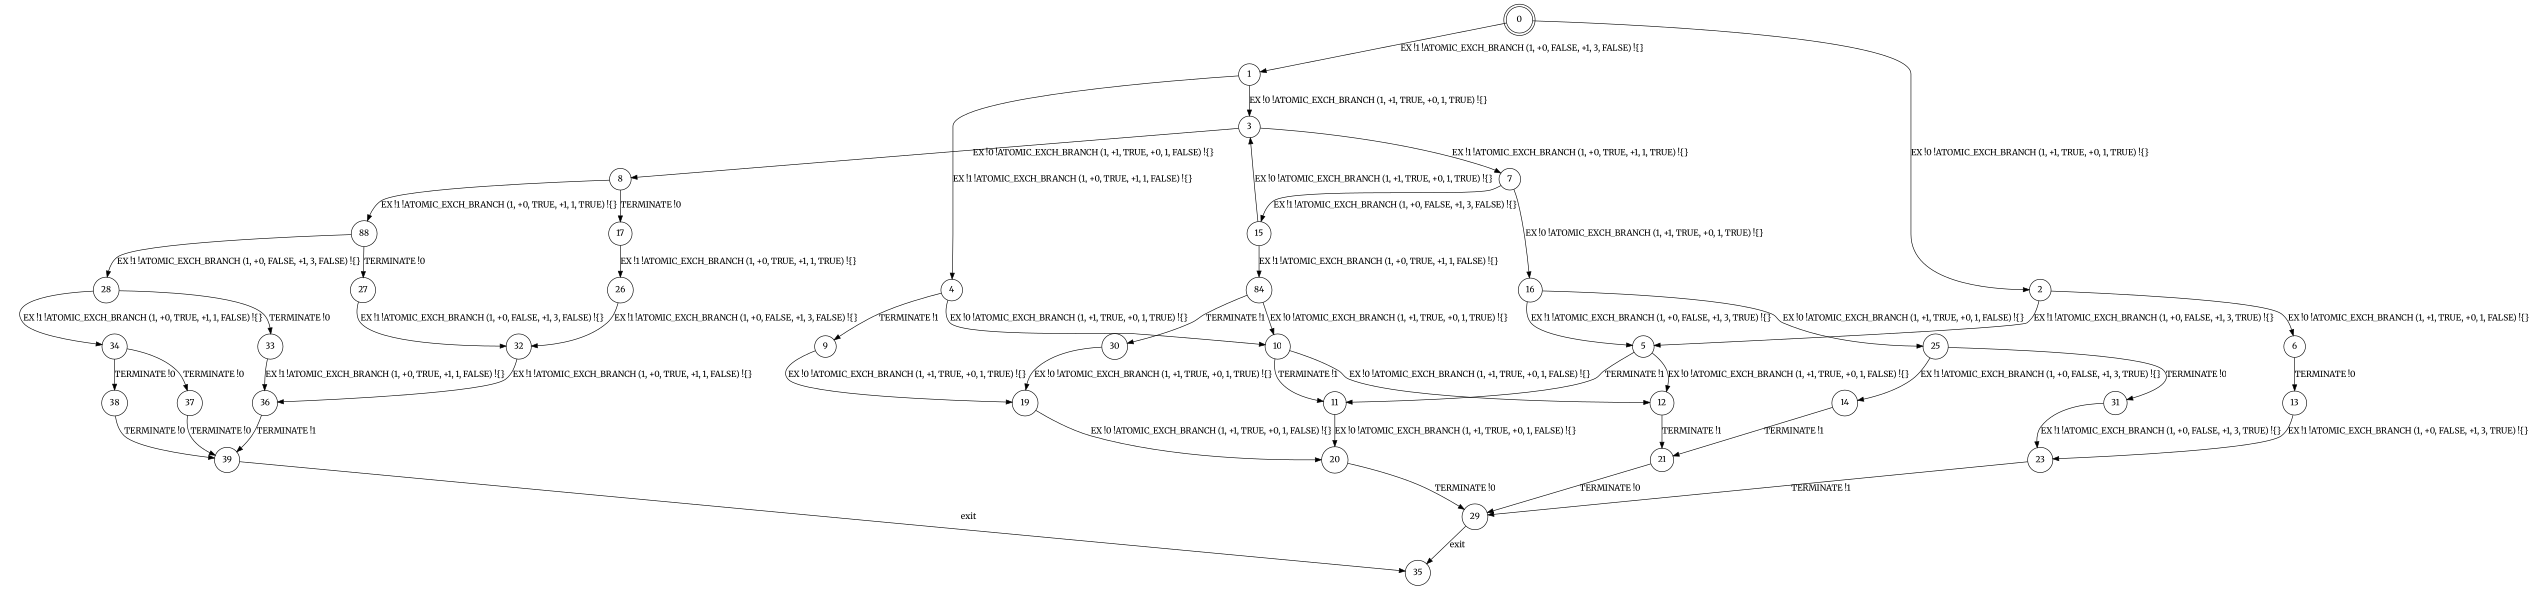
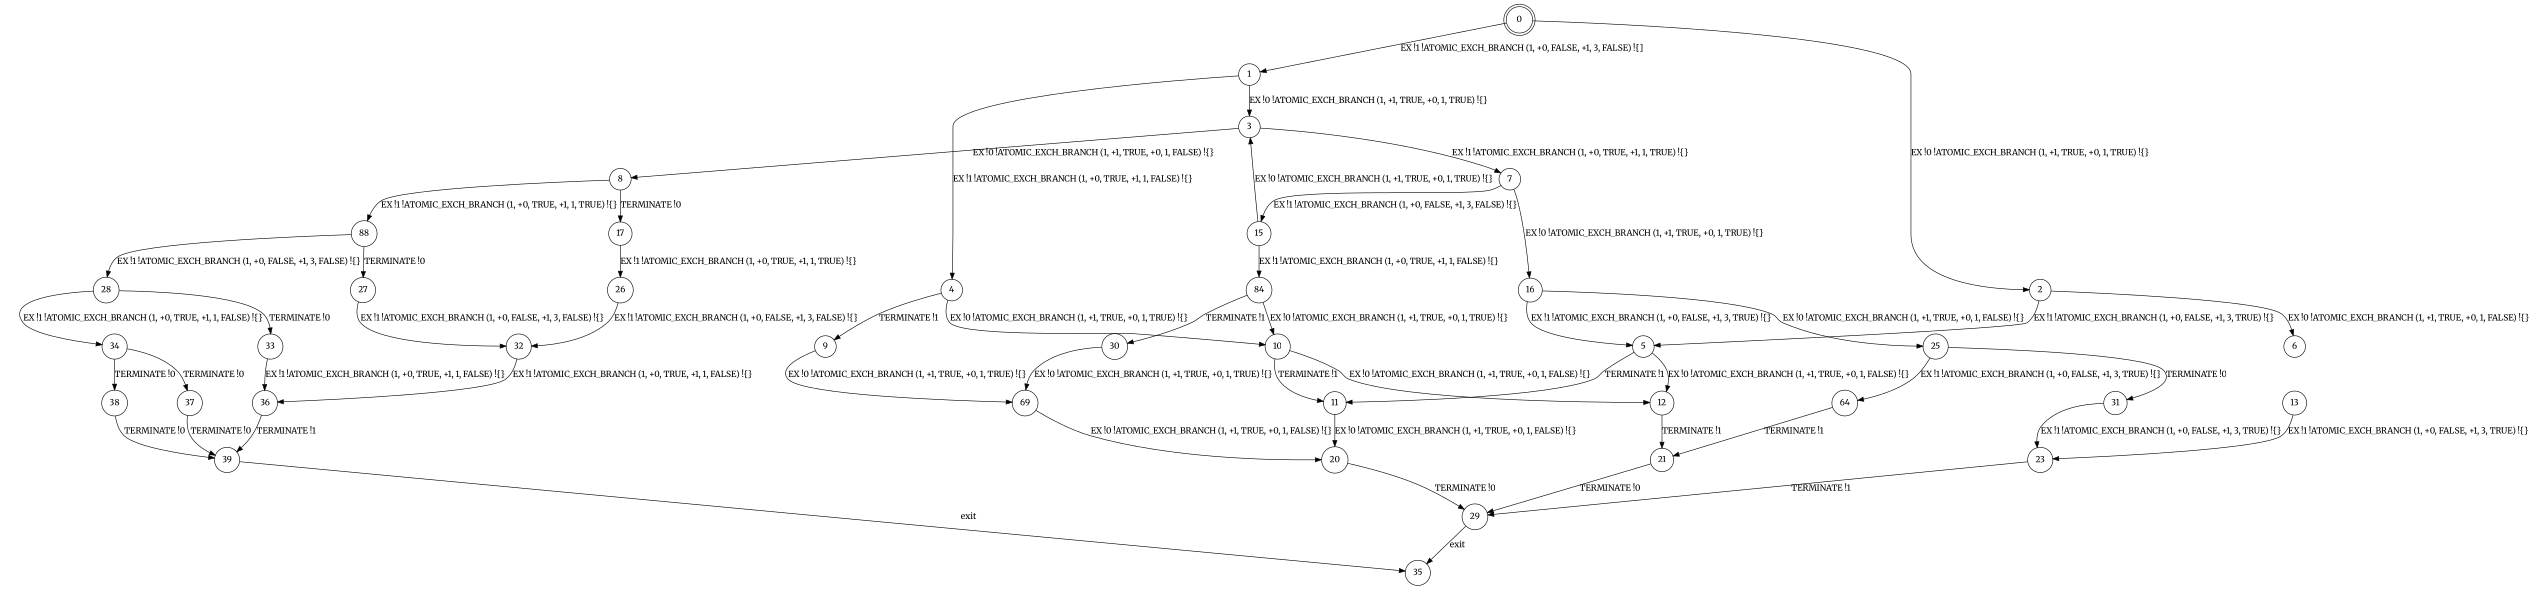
edge "6" -> "13": removed, label "TERMINATE !0"
node "19": label "19" -> "69"
node "14": label "14" -> "64"
